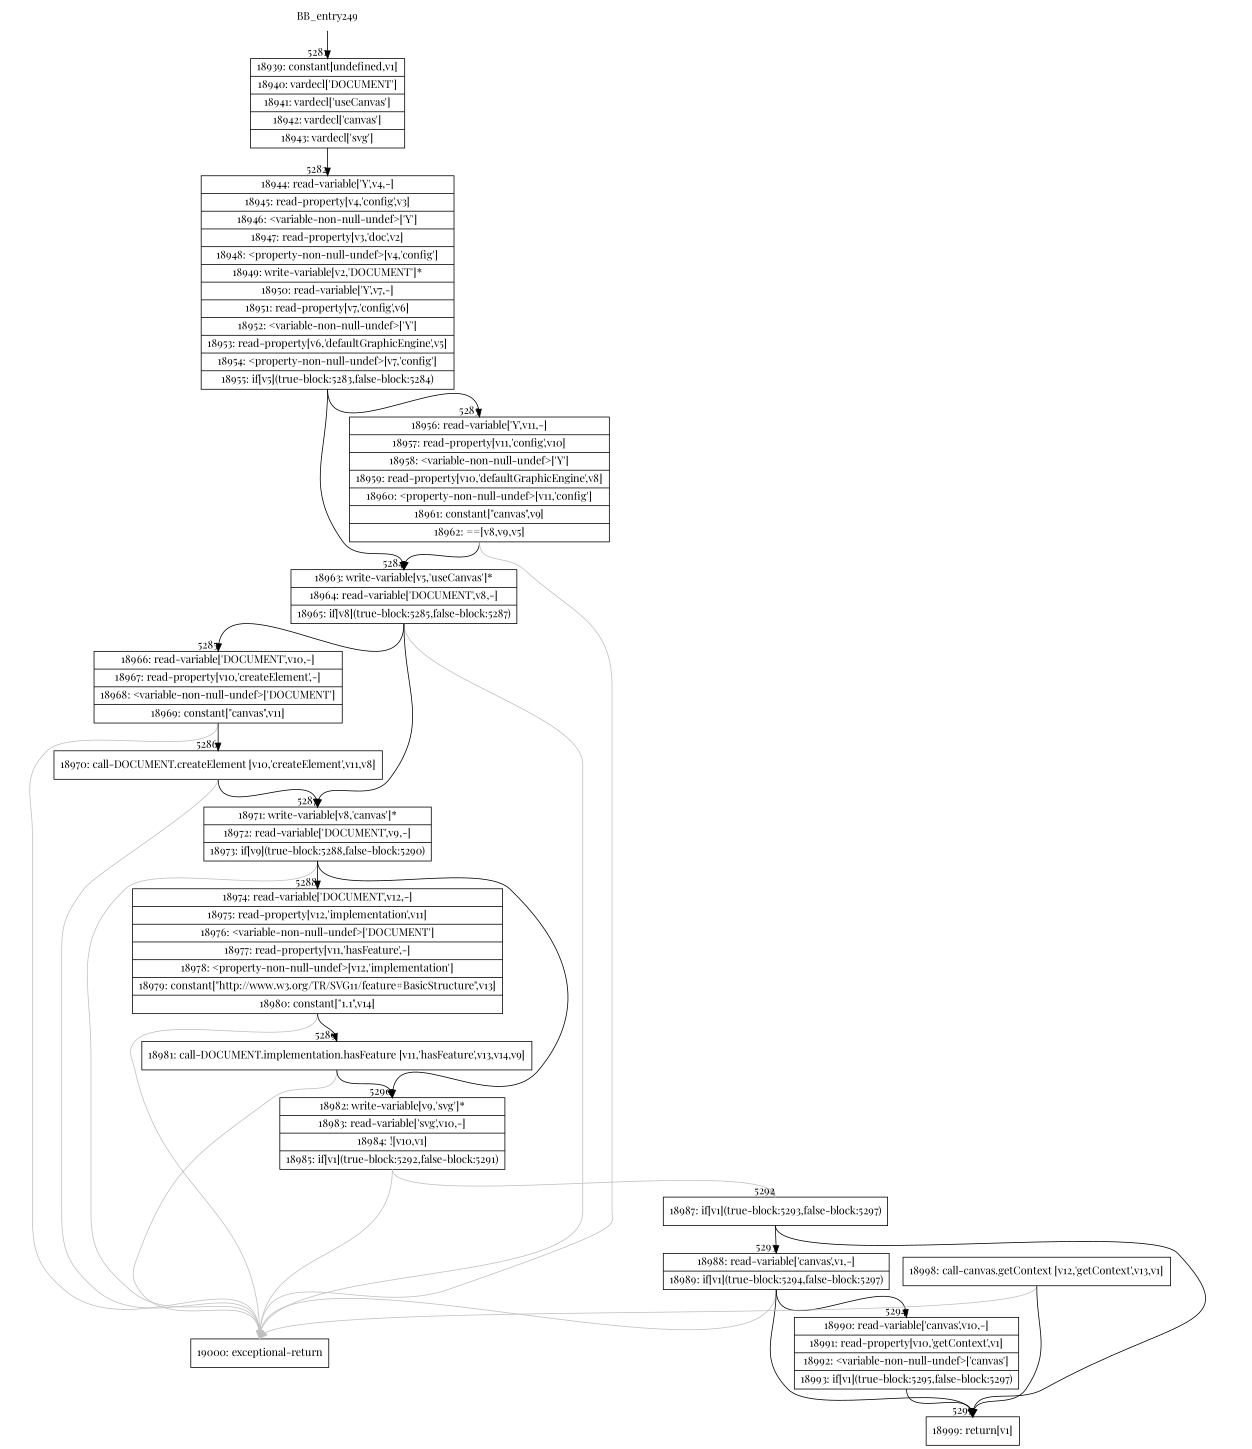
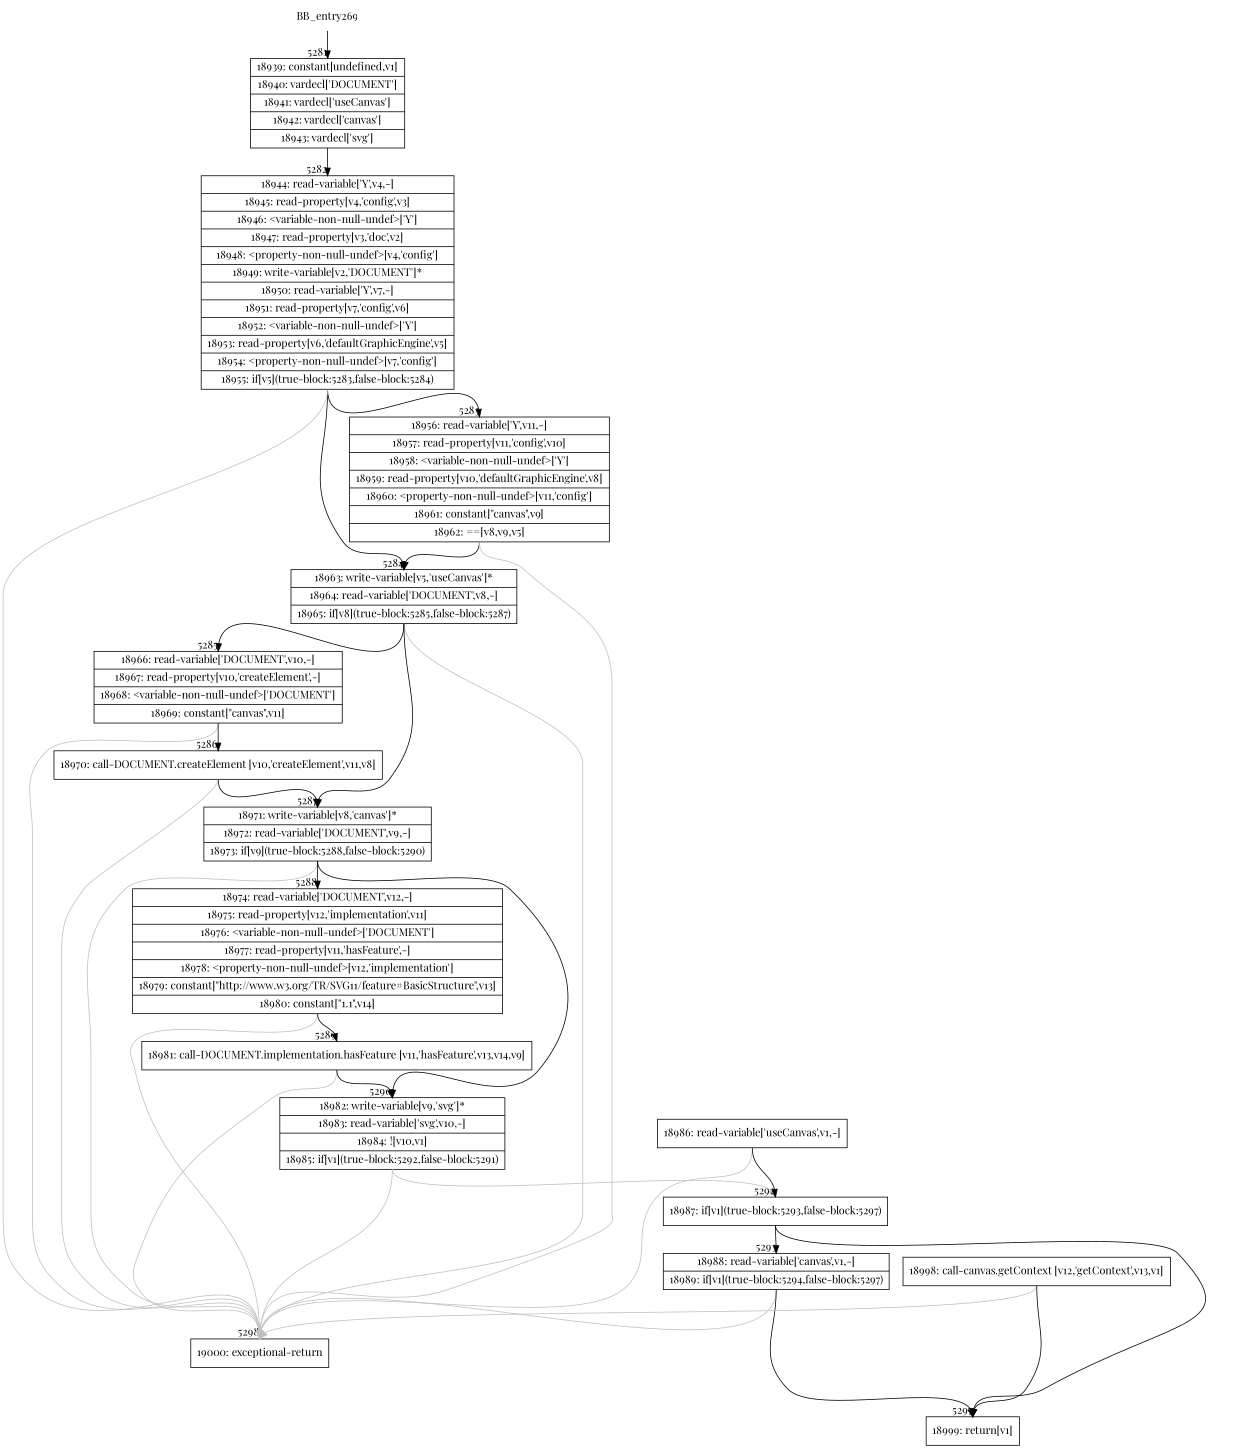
node "BB_entry249": label "BB_entry249" -> "BB_entry269"
edge "18944: read-variable['Y',v4,-]" -> "19000: exceptional-return": added
node "18986: read-variable['useCanvas',v1,-]": added
node "18990: read-variable['canvas',v10,-]": removed
